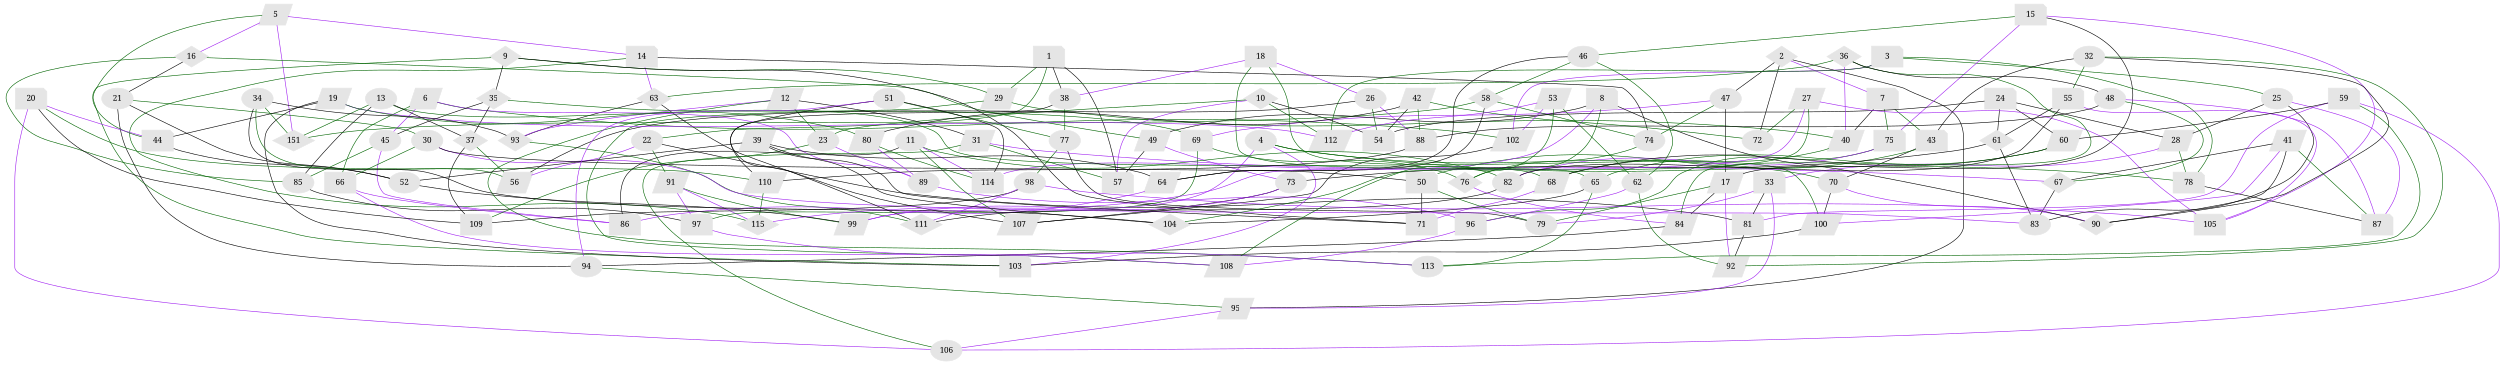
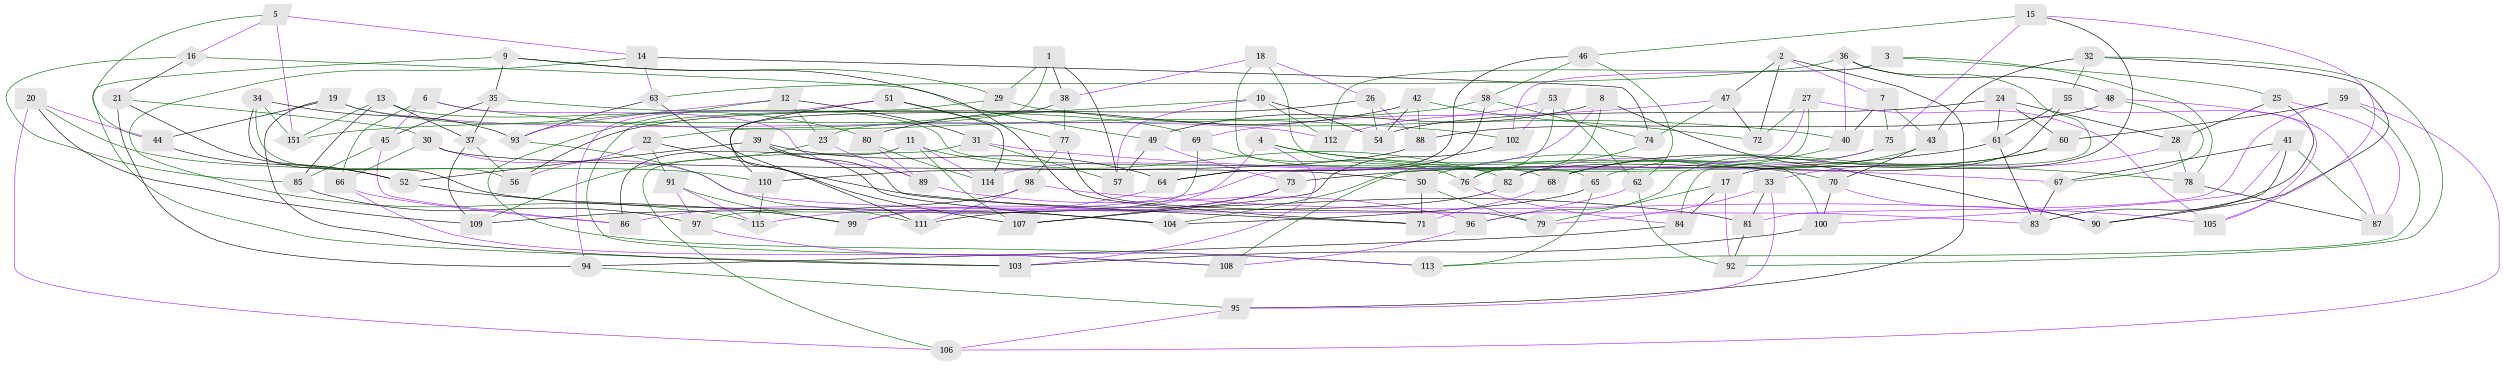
edge "47" -- "17": now "47" -- "72"
